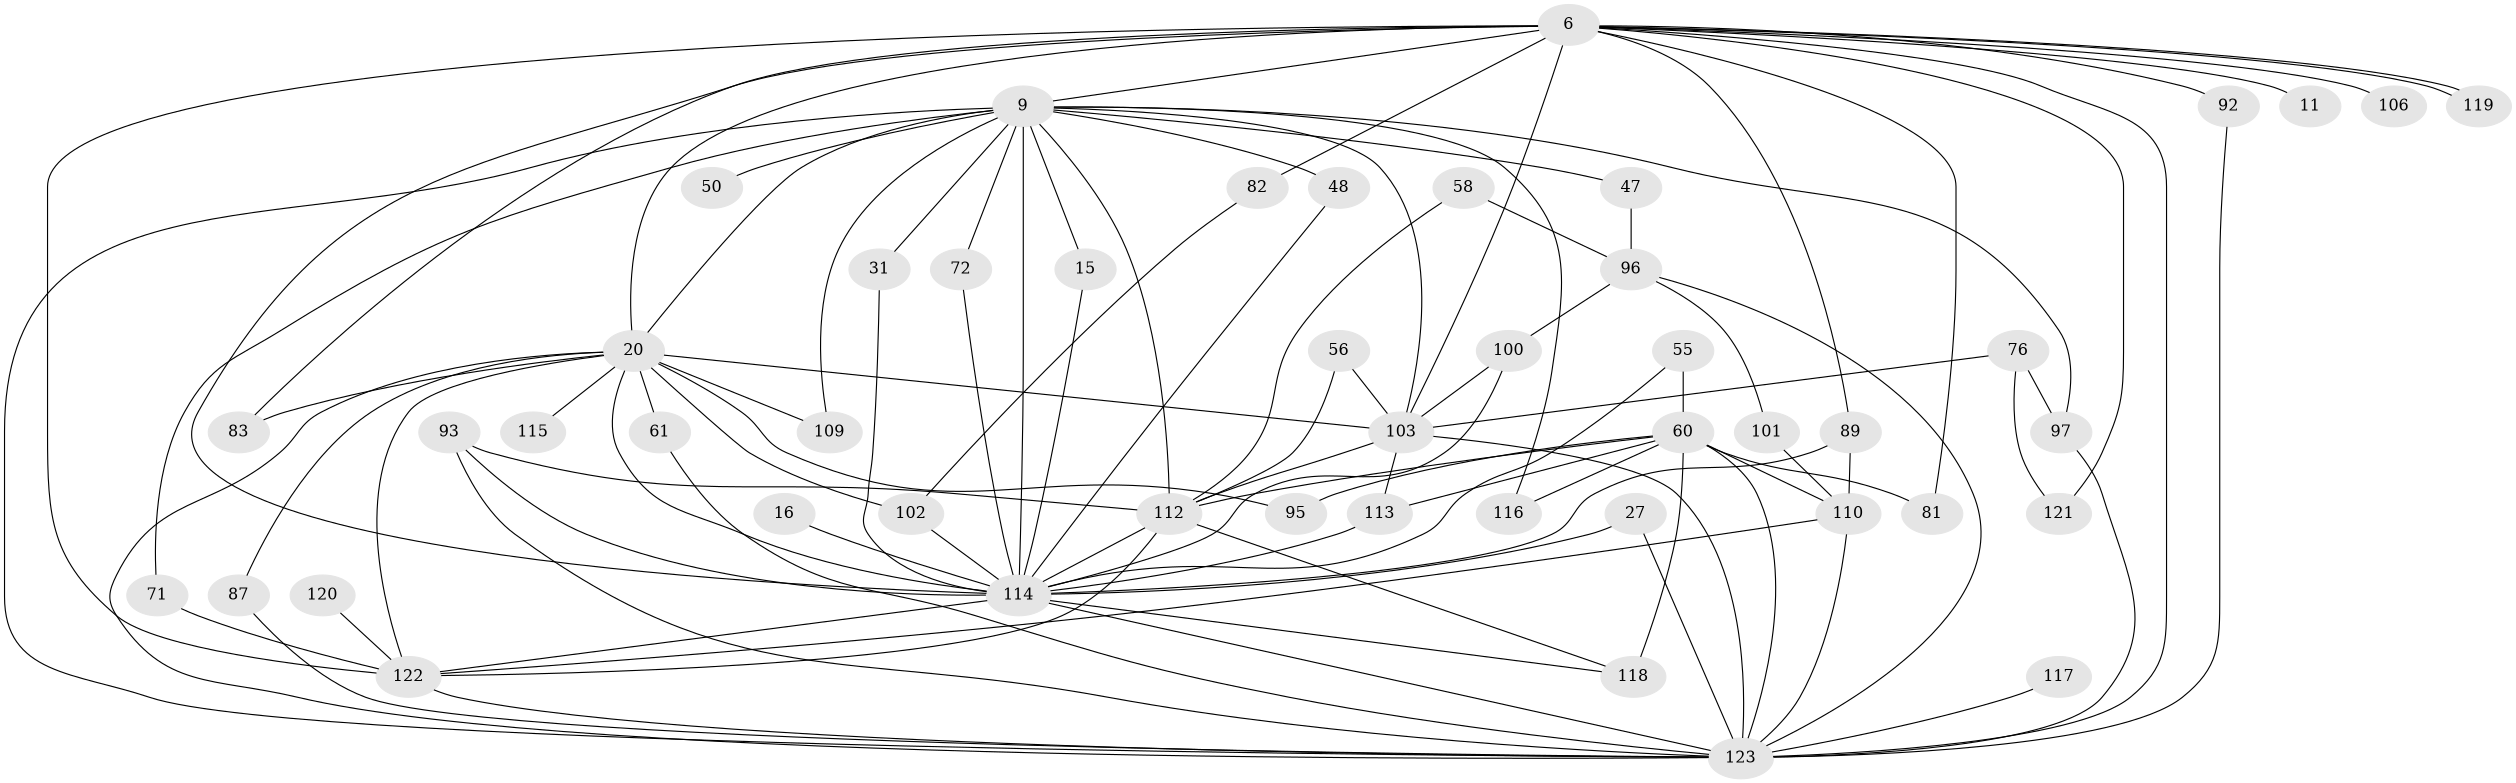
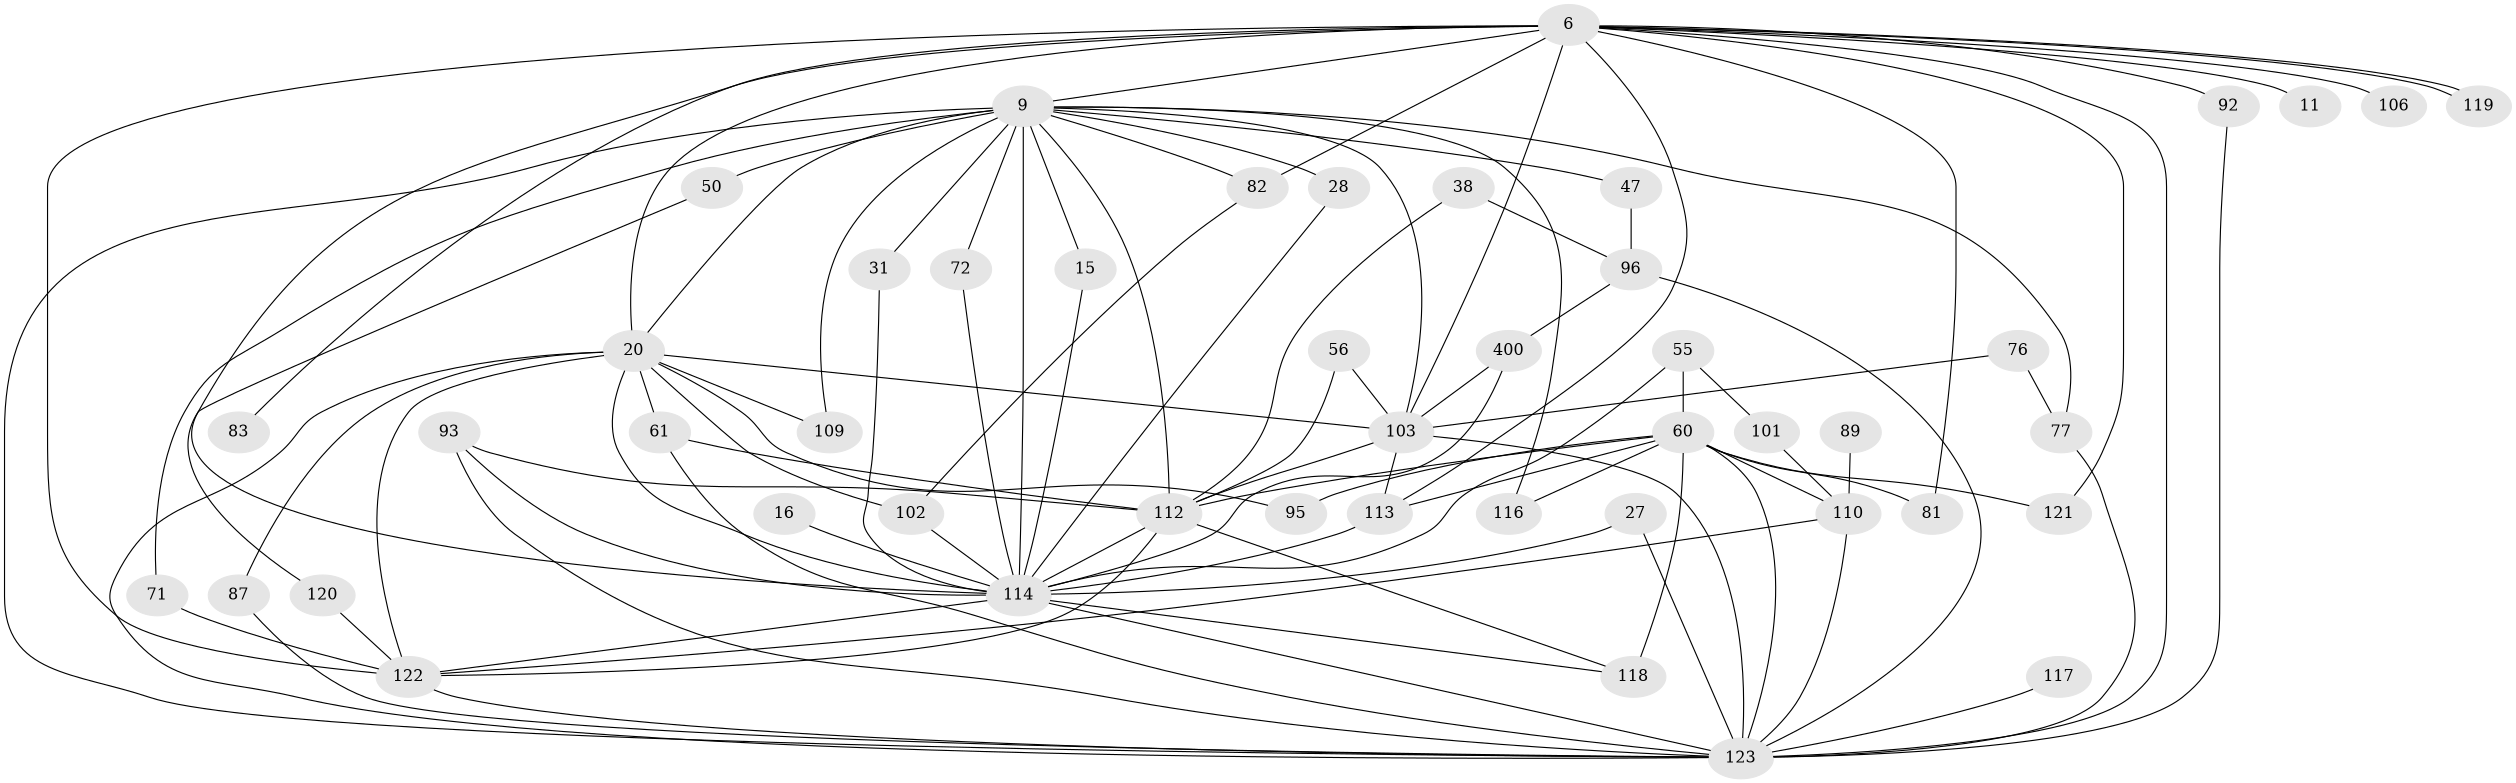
edge "9" -- "82": added
edge "6" -- "89": now "6" -- "113"
node "48": label "48" -> "28"
node "58": label "58" -> "38"
edge "96" -- "101": now "55" -- "101"
edge "50" -- "120": added
node "100": label "100" -> "400"
edge "20" -- "83": removed
node "115": removed
node "97": label "97" -> "77"
edge "76" -- "121": now "60" -- "121"
edge "61" -- "112": added
edge "89" -- "114": removed
